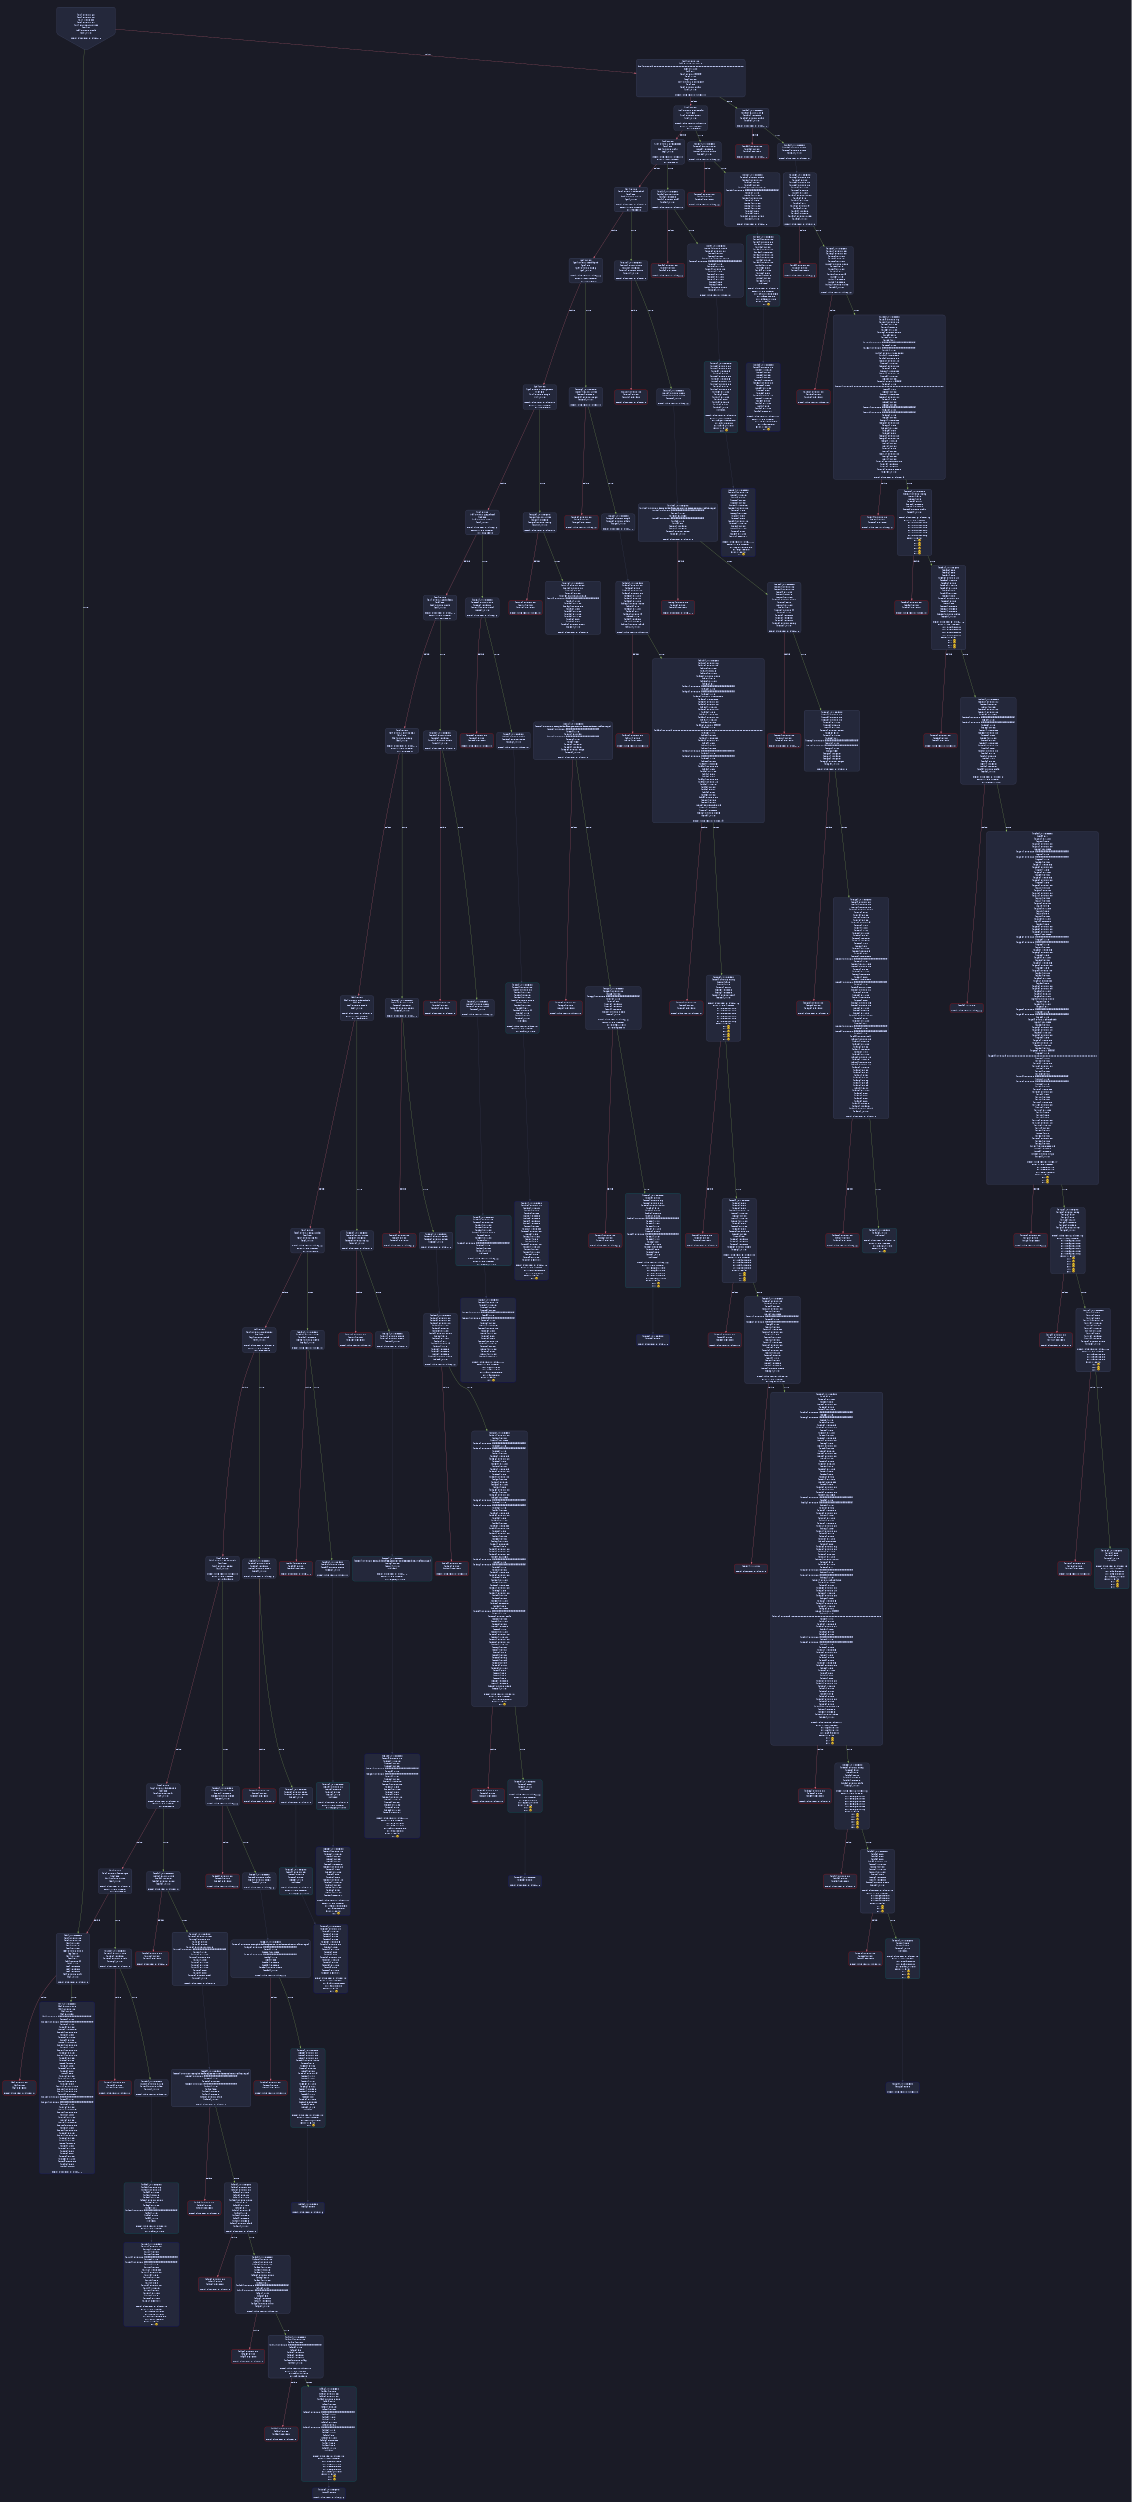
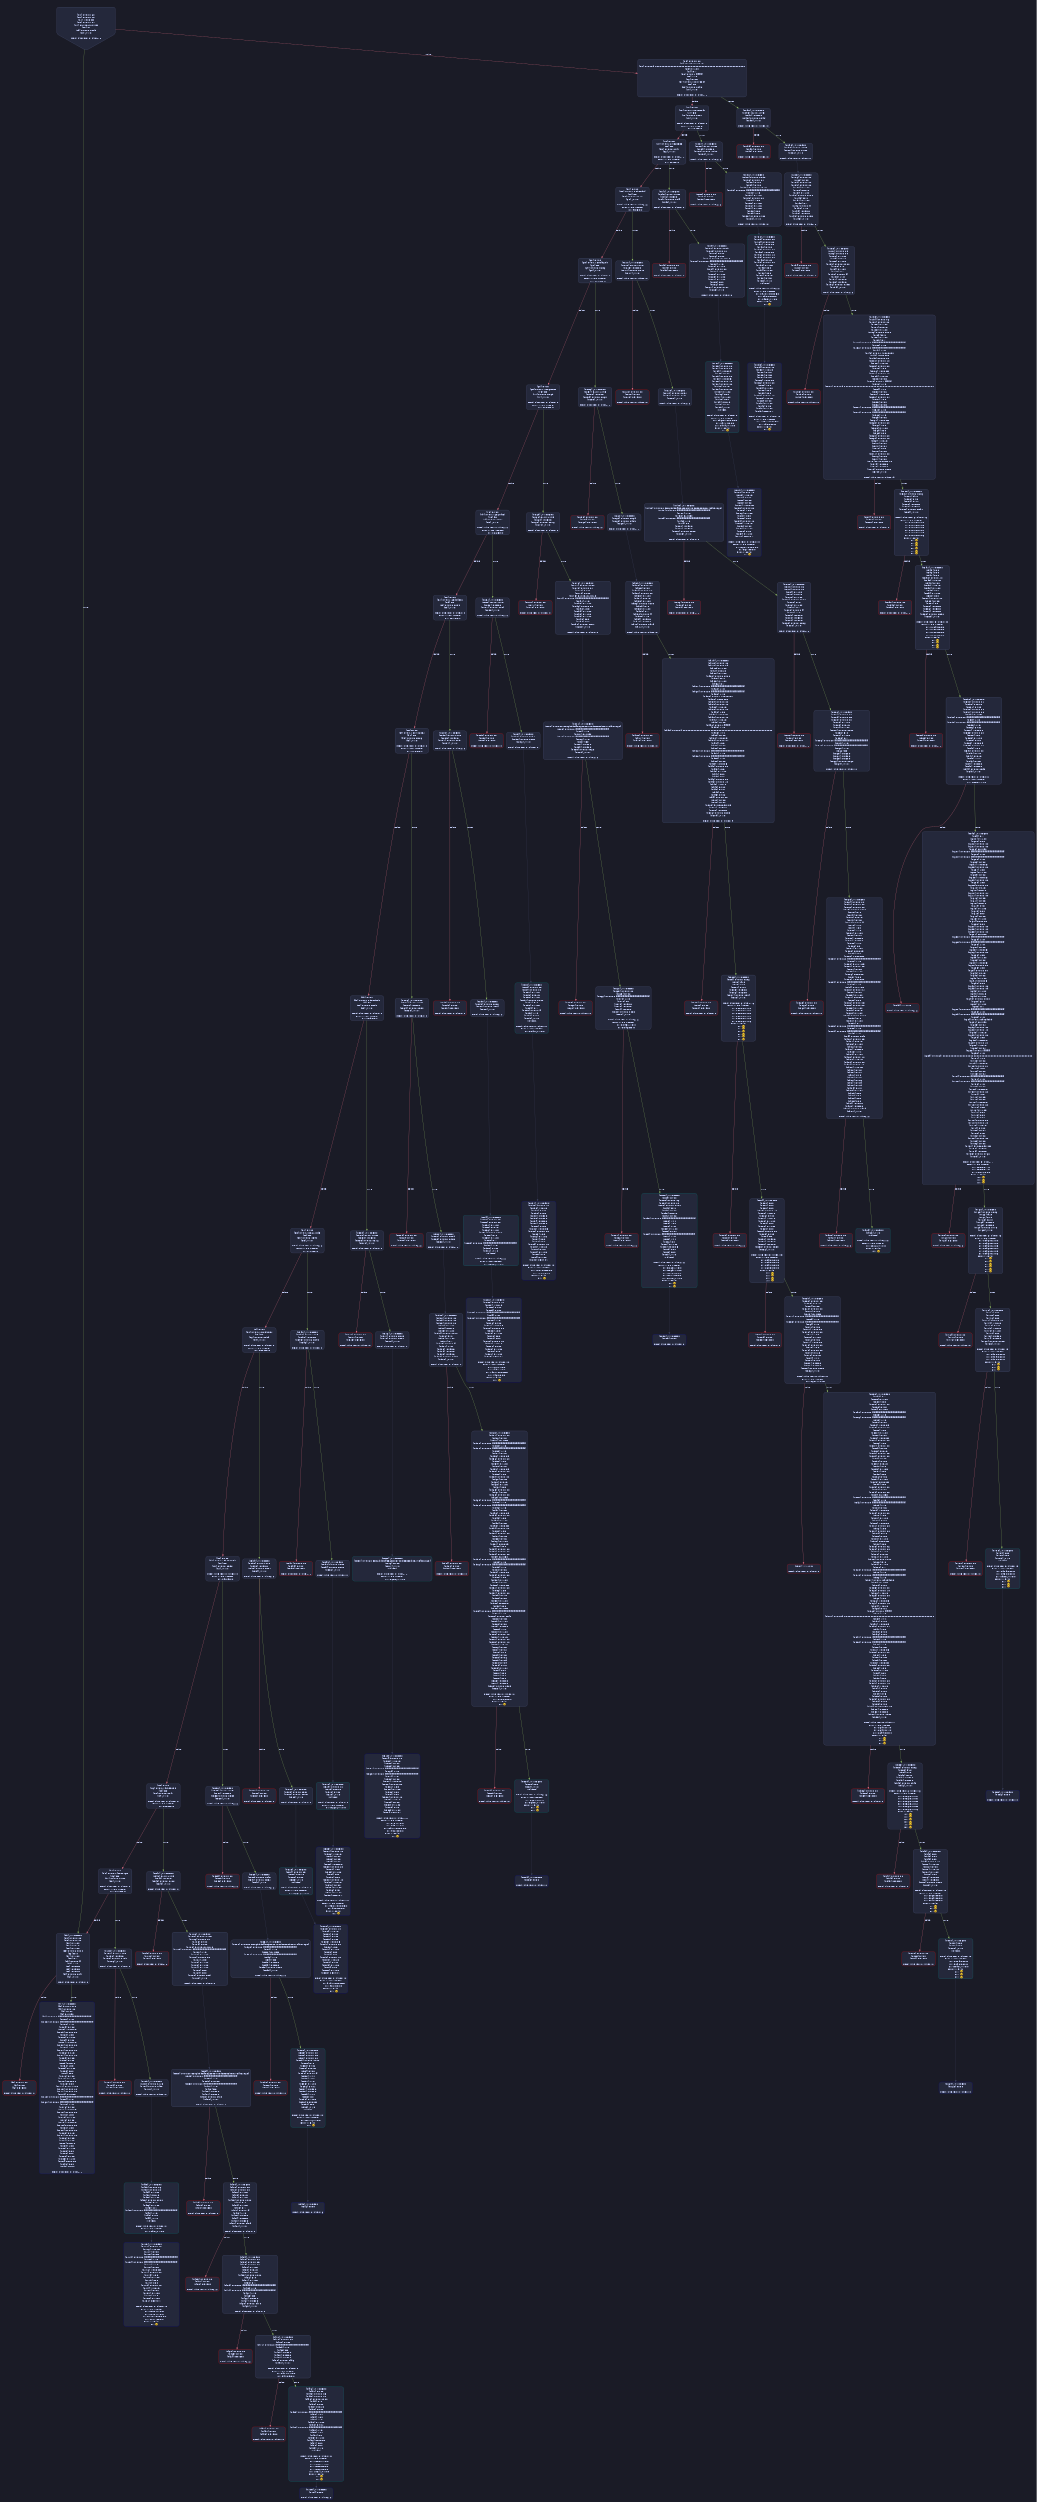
node "[01a5] JUMPDEST [01a6] STOP Stack size req: 0, sizeΔ: 0": added
